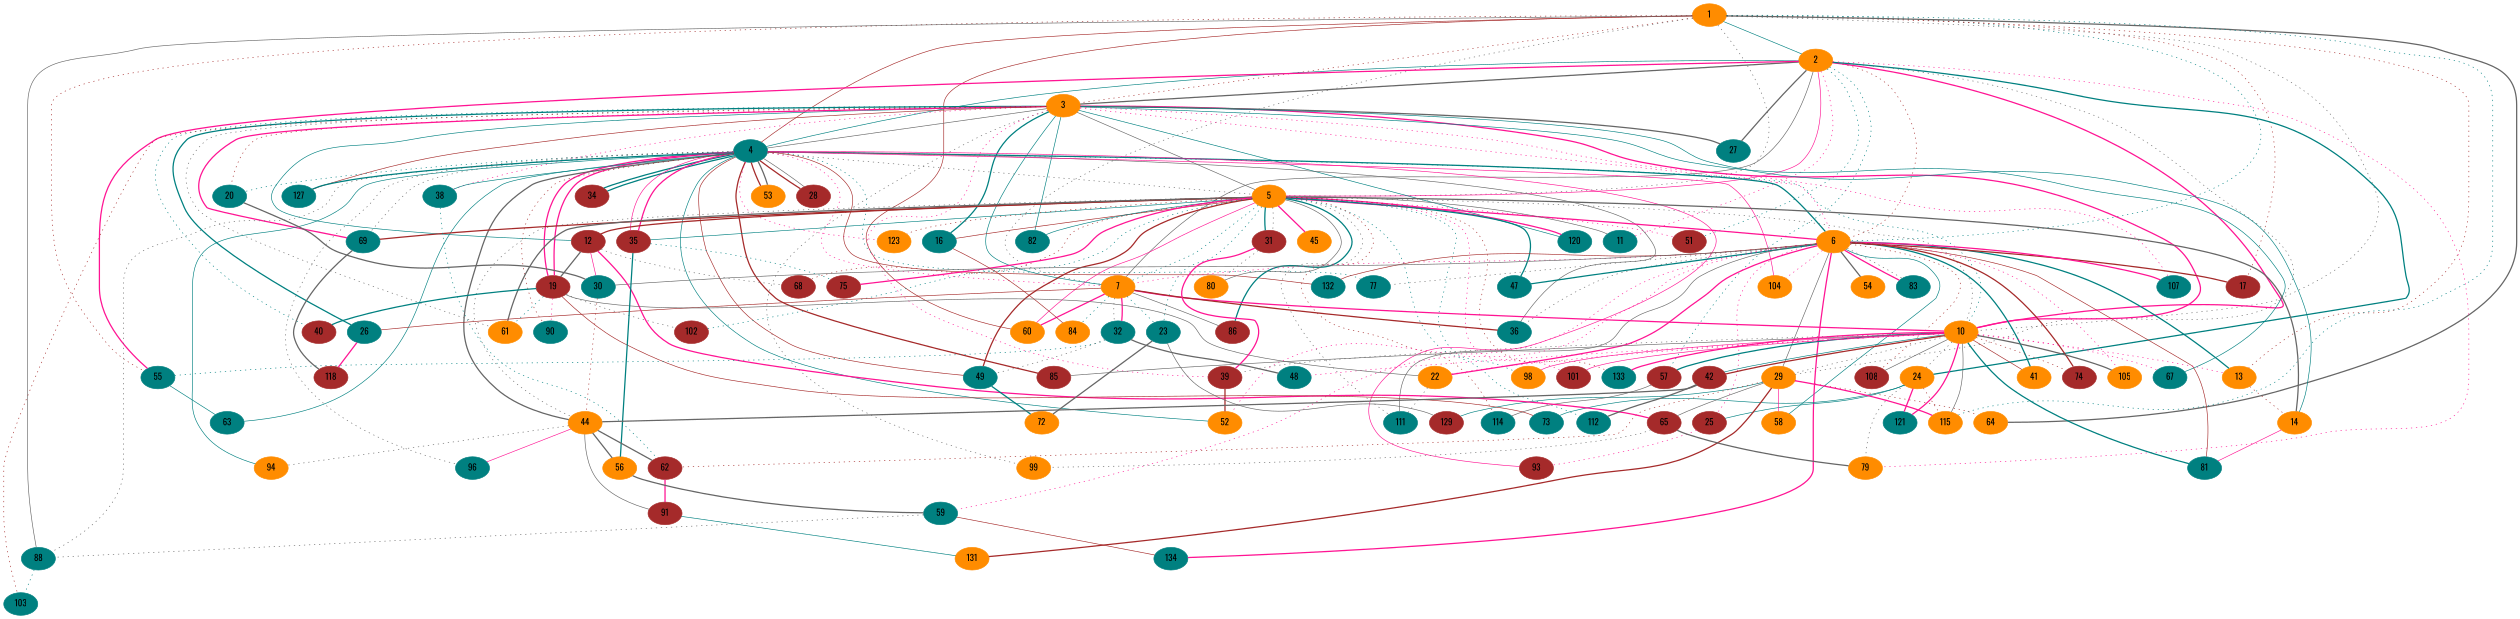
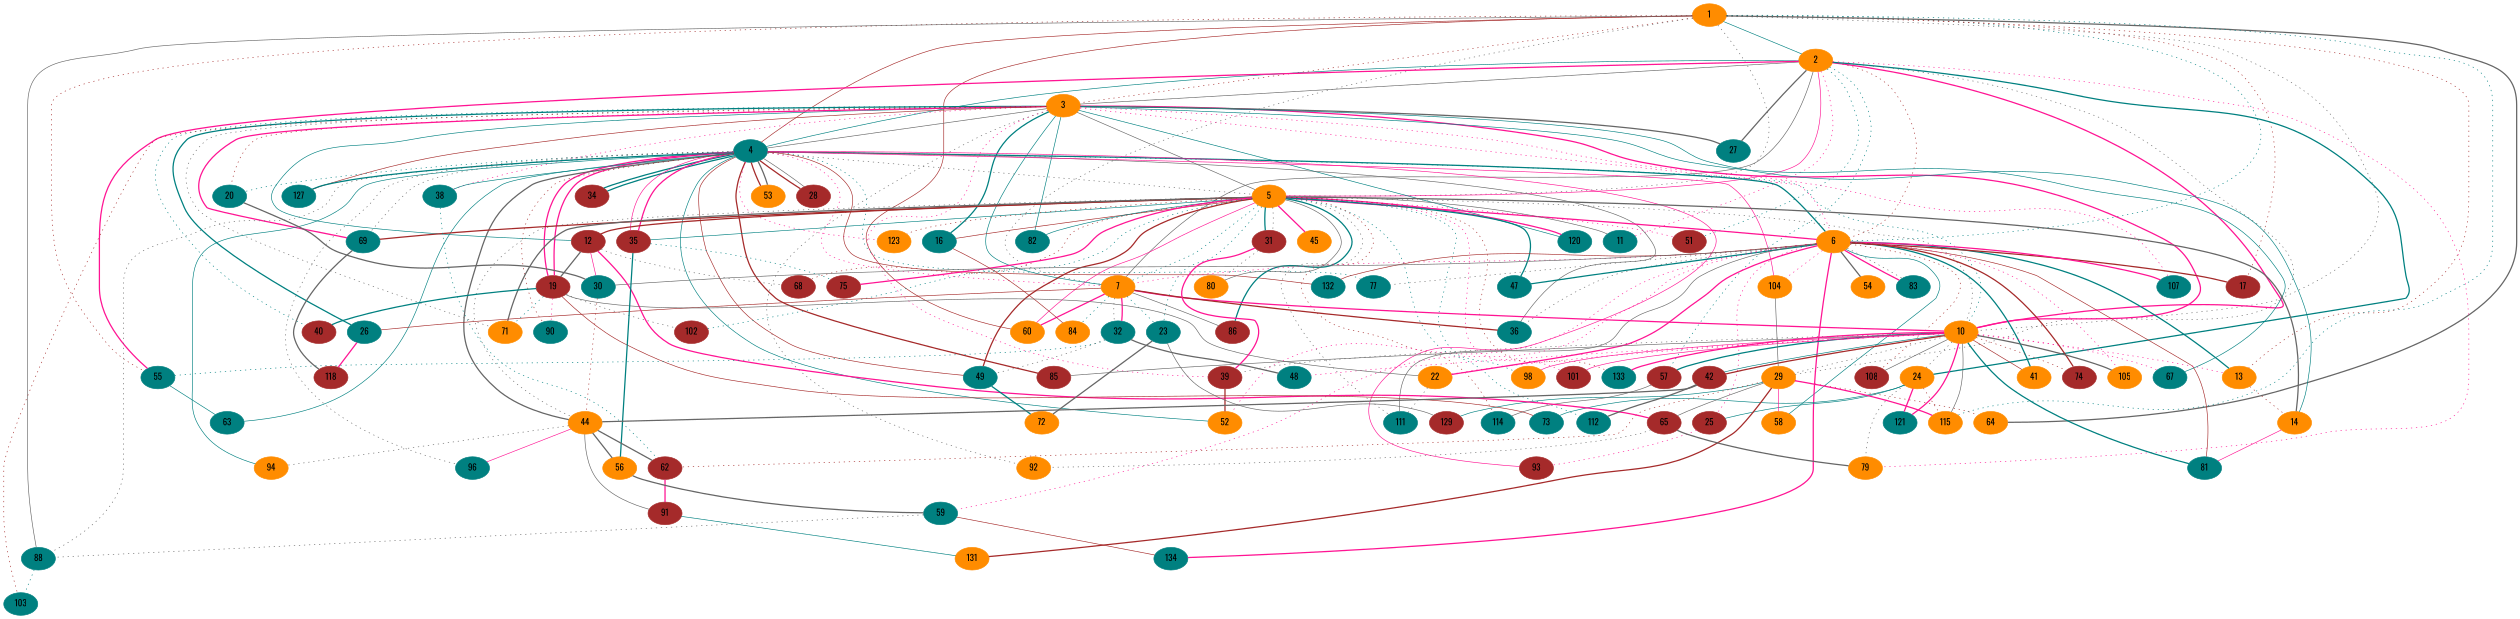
edge "2" -- "3": style bold -> solid
edge "6" -- "29": now "104" -- "29"
node "61": label "61" -> "71"
node "99": label "99" -> "92"
